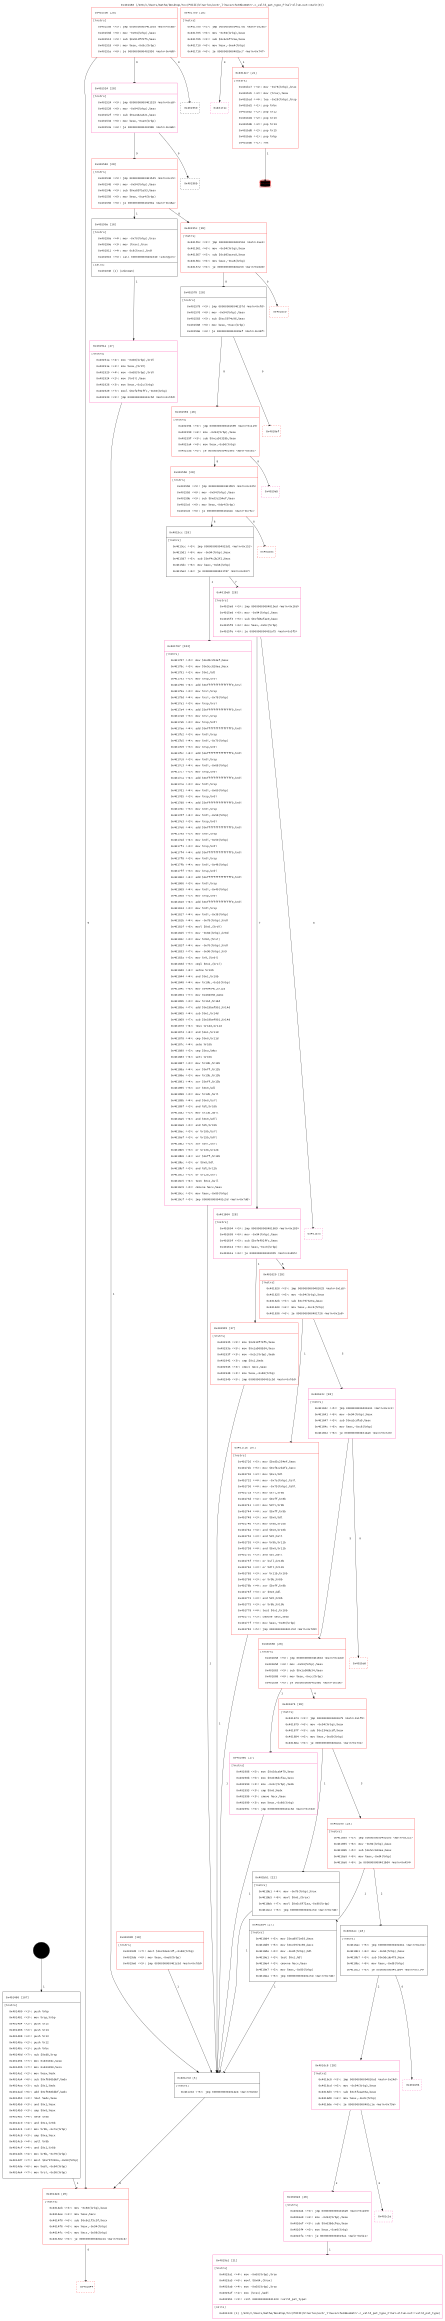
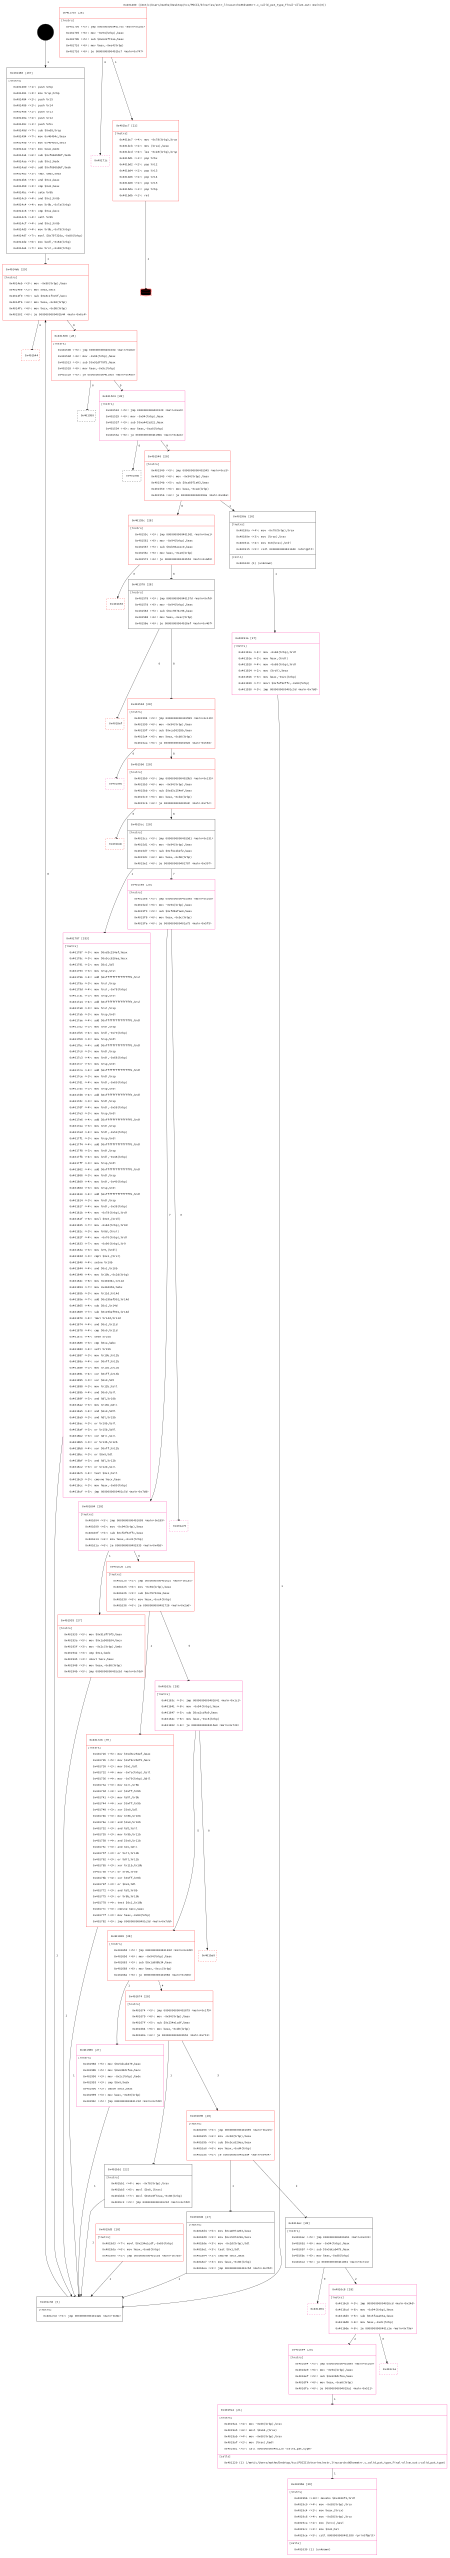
edge "0x401508 [28]" -> "0x4014eb [29]": reversed
edge "0x40191a [27]" -> "0x401c5d [5]": arrowhead normal -> tee
node "0x4019b6 [29]": added
